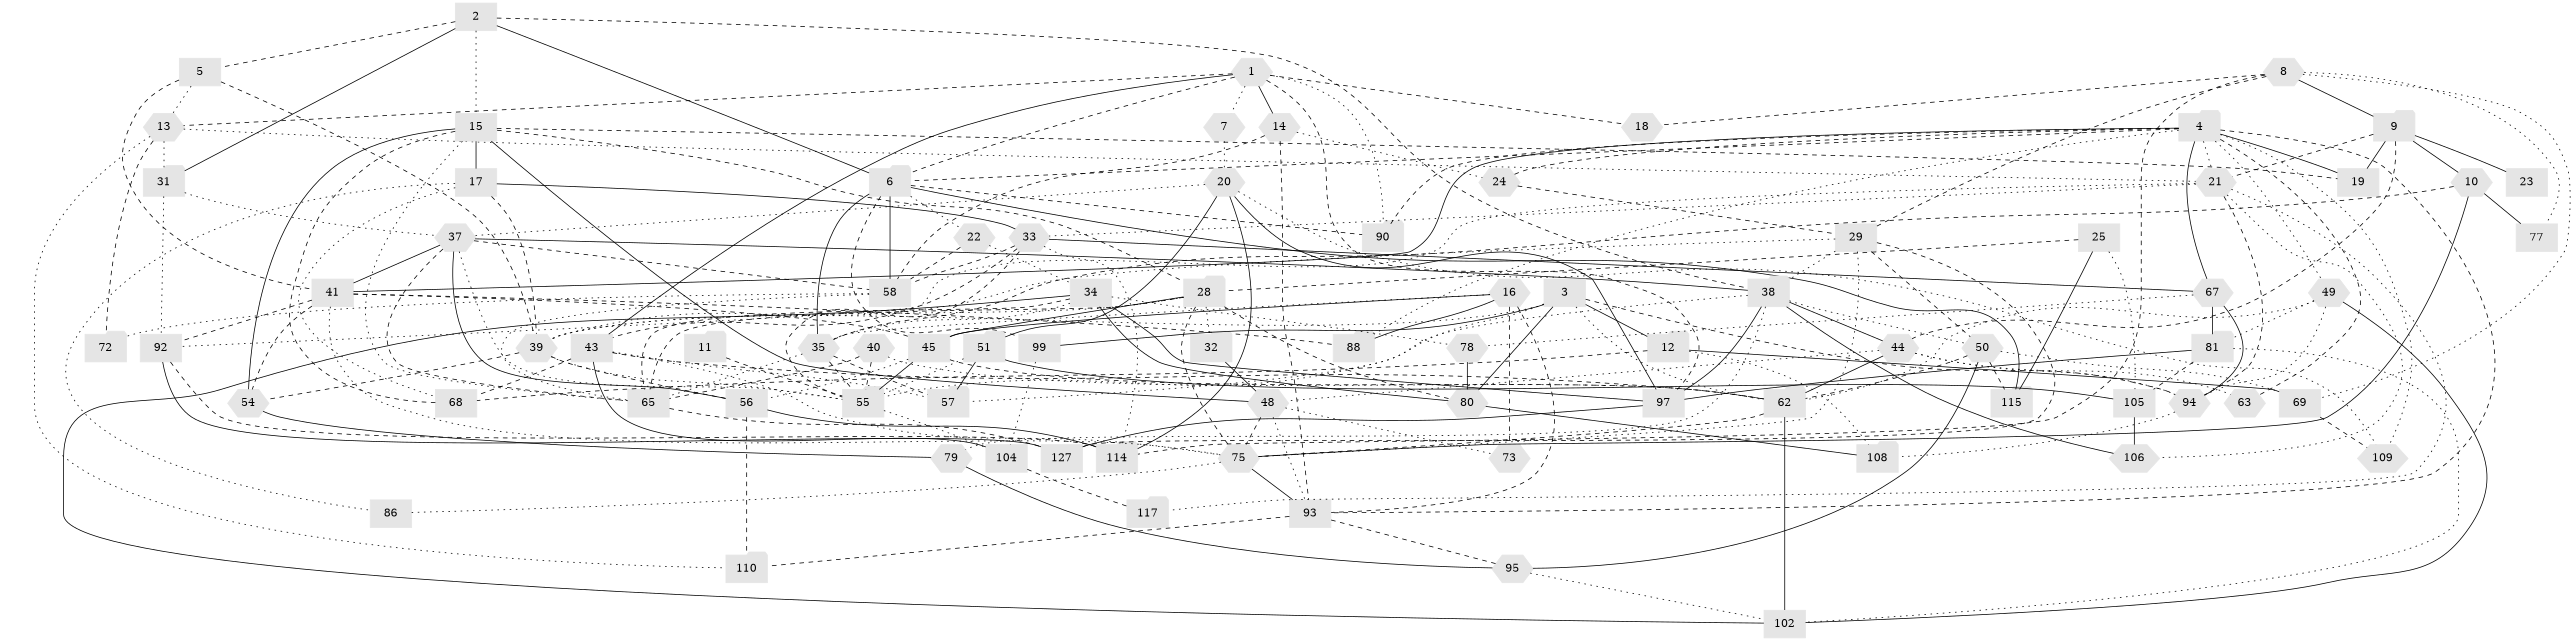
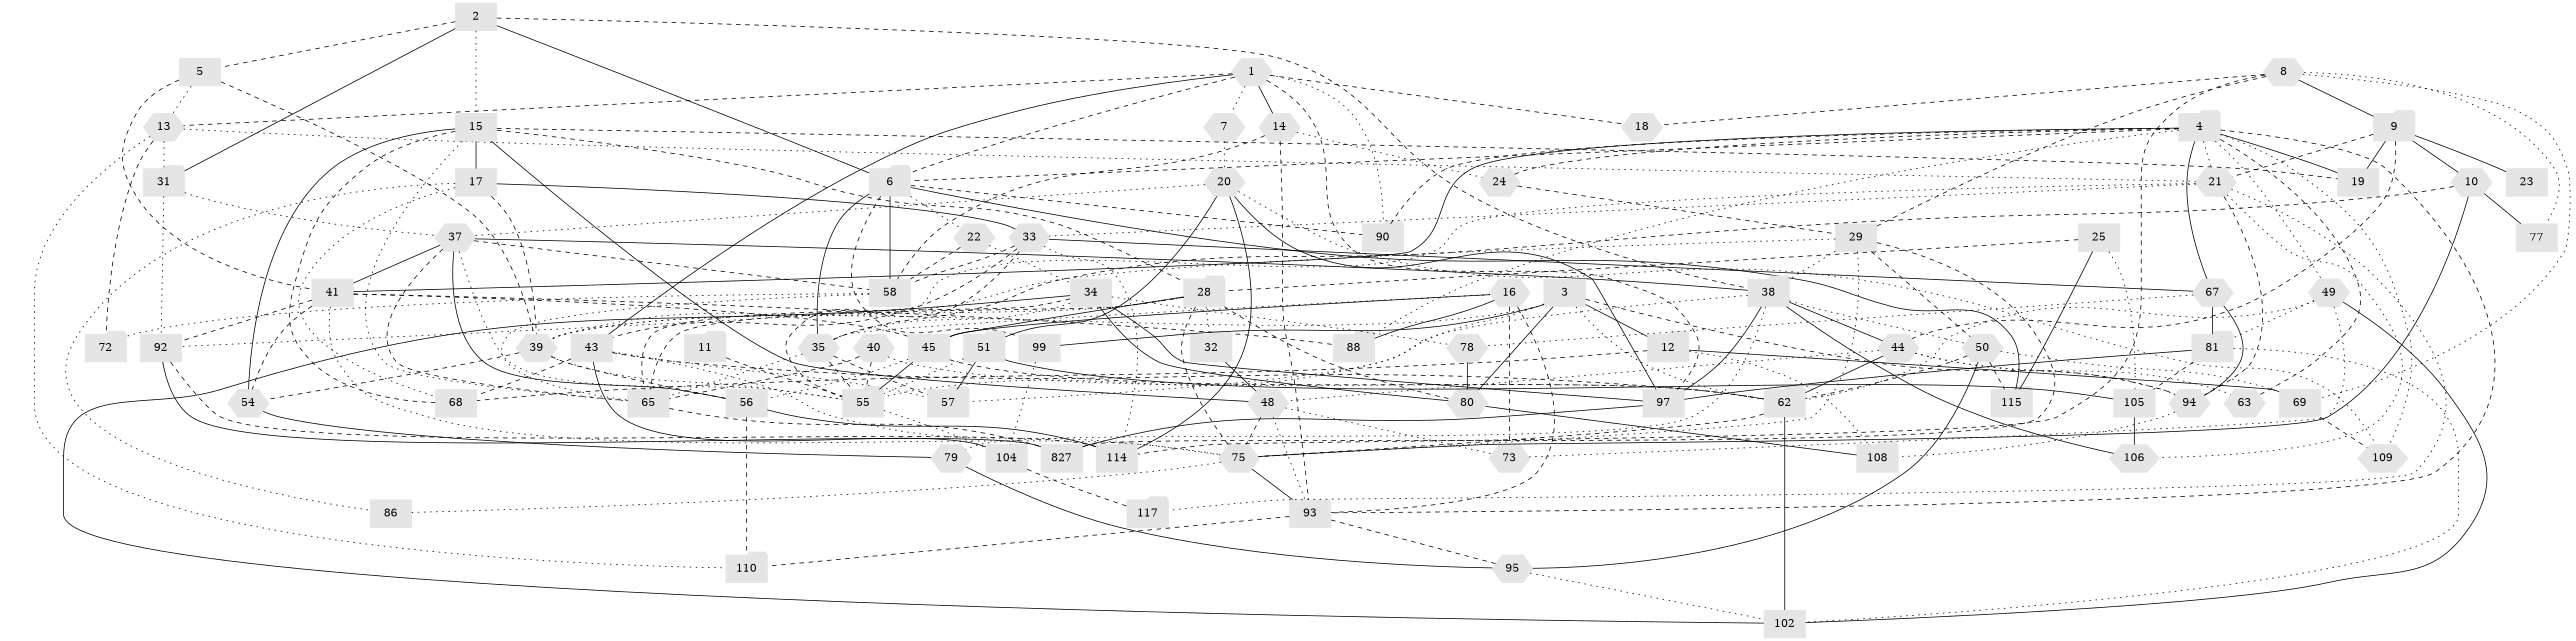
edge "49" -- "94": now "49" -- "73"
node "127": label "127" -> "827"
